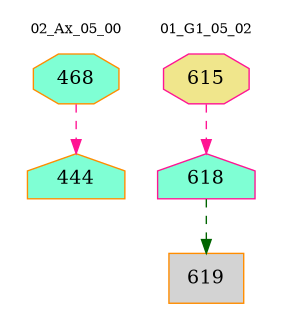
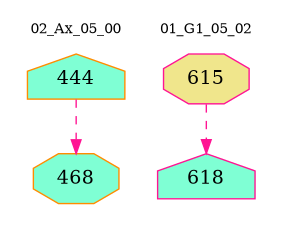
edge "468" -> "444": reversed
node "619": removed
